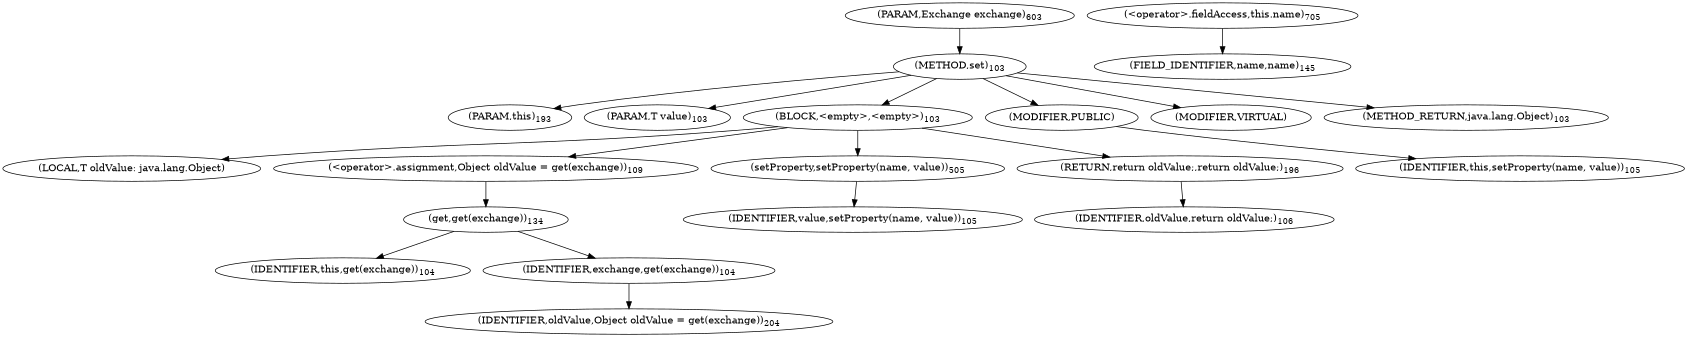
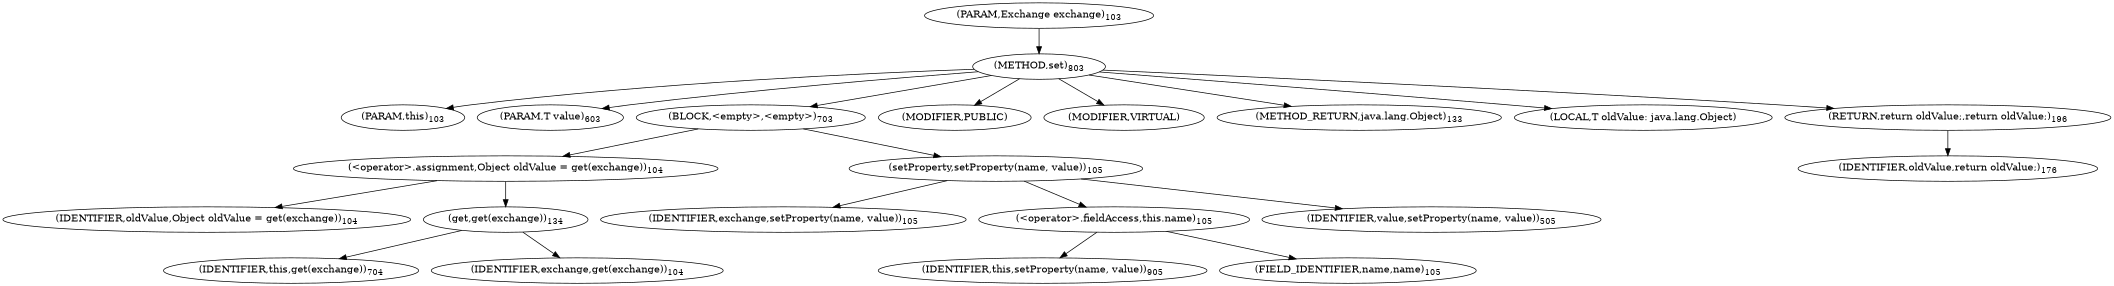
node "(PARAM,Exchange exchange)": text "603" -> "103"
node "(<operator>.fieldAccess,this.name)": text "705" -> "105"
node "(METHOD,set)": text "103" -> "803"
node "(FIELD_IDENTIFIER,name,name)": text "145" -> "105"
node "(PARAM,this)": text "193" -> "103"
node "(PARAM,T value)": text "103" -> "603"
node "(BLOCK,<empty>,<empty>)": text "103" -> "703"
node "(METHOD_RETURN,java.lang.Object)": text "103" -> "133"
edge "(BLOCK,<empty>,<empty>)" -> "(RETURN,return oldValue;,return oldValue;)": now "(METHOD,set)" -> "(RETURN,return oldValue;,return oldValue;)"
edge "(BLOCK,<empty>,<empty>)" -> "(LOCAL,T oldValue: java.lang.Object)": now "(METHOD,set)" -> "(LOCAL,T oldValue: java.lang.Object)"
edge "(MODIFIER,PUBLIC)" -> "(IDENTIFIER,this,setProperty(name, value))": now "(<operator>.fieldAccess,this.name)" -> "(IDENTIFIER,this,setProperty(name, value))"
node "(<operator>.assignment,Object oldValue = get(exchange))": text "109" -> "104"
node "(setProperty,setProperty(name, value))": text "505" -> "105"
node "(IDENTIFIER,this,setProperty(name, value))": text "105" -> "905"
edge "(setProperty,setProperty(name, value))" -> "(<operator>.fieldAccess,this.name)": added
node "(IDENTIFIER,value,setProperty(name, value))": text "105" -> "505"
node "(IDENTIFIER,oldValue,return oldValue;)": text "106" -> "176"
node "(IDENTIFIER,exchange,setProperty(name, value))": added
node "(IDENTIFIER,this,get(exchange))": text "104" -> "704"
edge "(IDENTIFIER,exchange,get(exchange))" -> "(IDENTIFIER,oldValue,Object oldValue = get(exchange))": now "(<operator>.assignment,Object oldValue = get(exchange))" -> "(IDENTIFIER,oldValue,Object oldValue = get(exchange))"
node "(IDENTIFIER,oldValue,Object oldValue = get(exchange))": text "204" -> "104"
